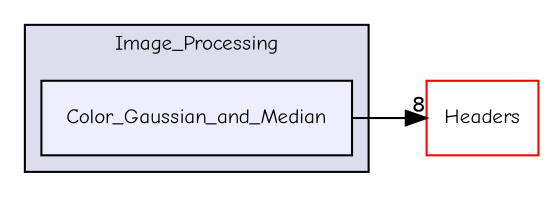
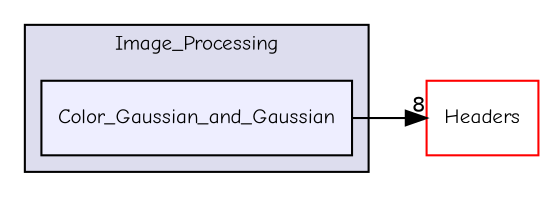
node "Color_Gaussian_and_Median": label "Color_Gaussian_and_Median" -> "Color_Gaussian_and_Gaussian"
